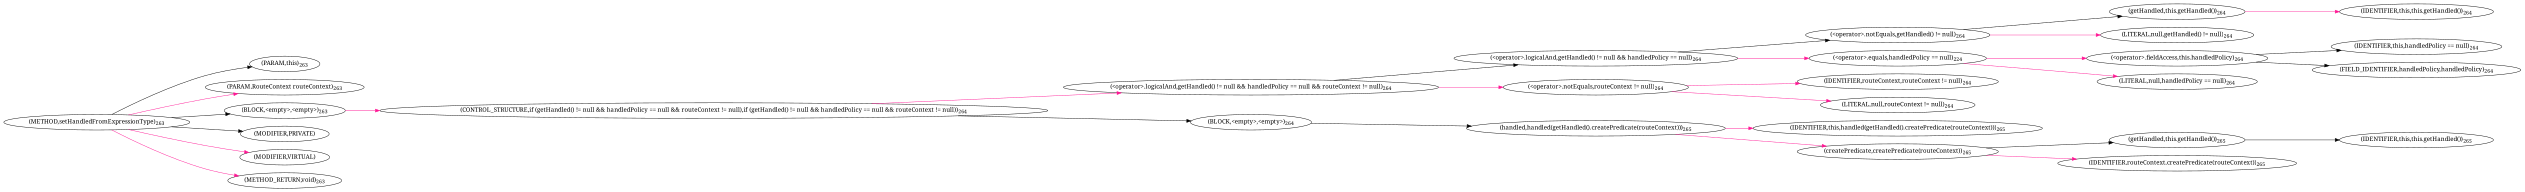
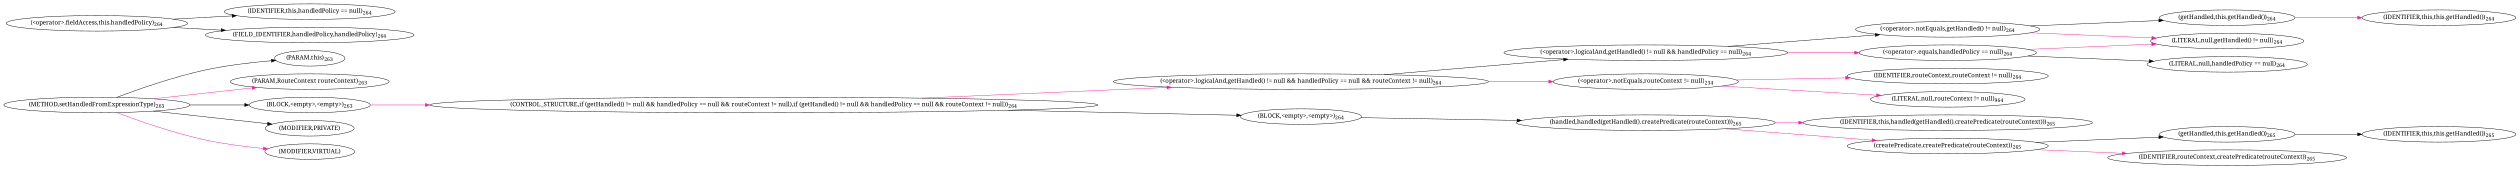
node "(<operator>.equals,handledPolicy == null)": text "224" -> "264"
edge "(<operator>.equals,handledPolicy == null)" -> "(<operator>.fieldAccess,this.handledPolicy)": now "(<operator>.equals,handledPolicy == null)" -> "(LITERAL,null,getHandled() != null)"
edge "(<operator>.equals,handledPolicy == null)" -> "(LITERAL,null,handledPolicy == null)": color deeppink -> black
node "(<operator>.notEquals,routeContext != null)": text "264" -> "234"
node "(LITERAL,null,routeContext != null)": text "264" -> "964"
node "(METHOD_RETURN,void)": removed
